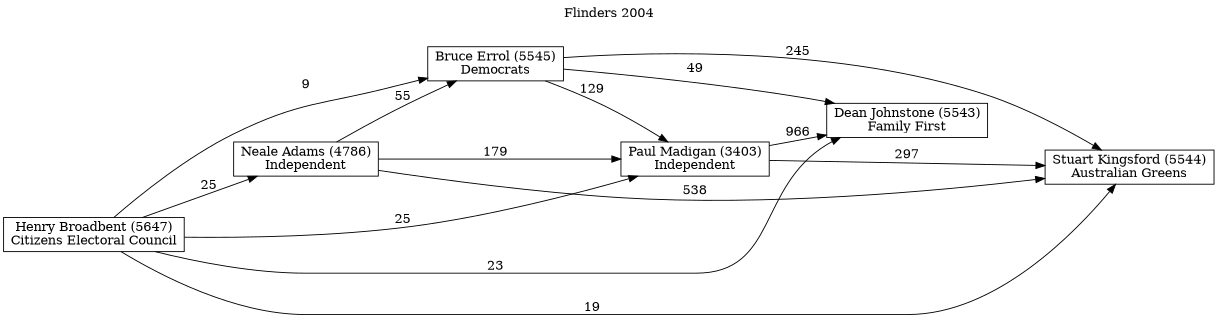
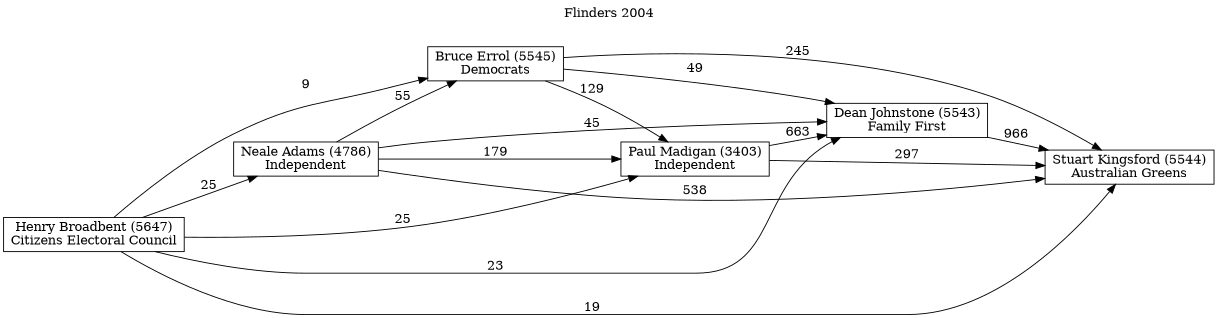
edge "Neale Adams (4786) Independent" -> "Dean Johnstone (5543) Family First": added, label "45"
edge "Paul Madigan (3403) Independent" -> "Dean Johnstone (5543) Family First": label "966" -> "663"
edge "Dean Johnstone (5543) Family First" -> "Stuart Kingsford (5544) Australian Greens": added, label "966"
